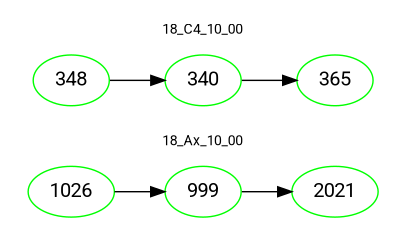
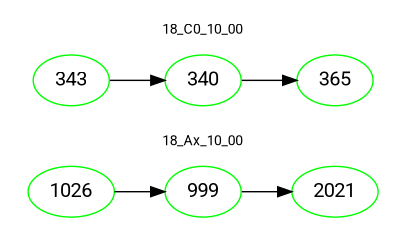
cluster "18_C4_10_00": label "18_C4_10_00" -> "18_C0_10_00"
node "348": label "348" -> "343"
